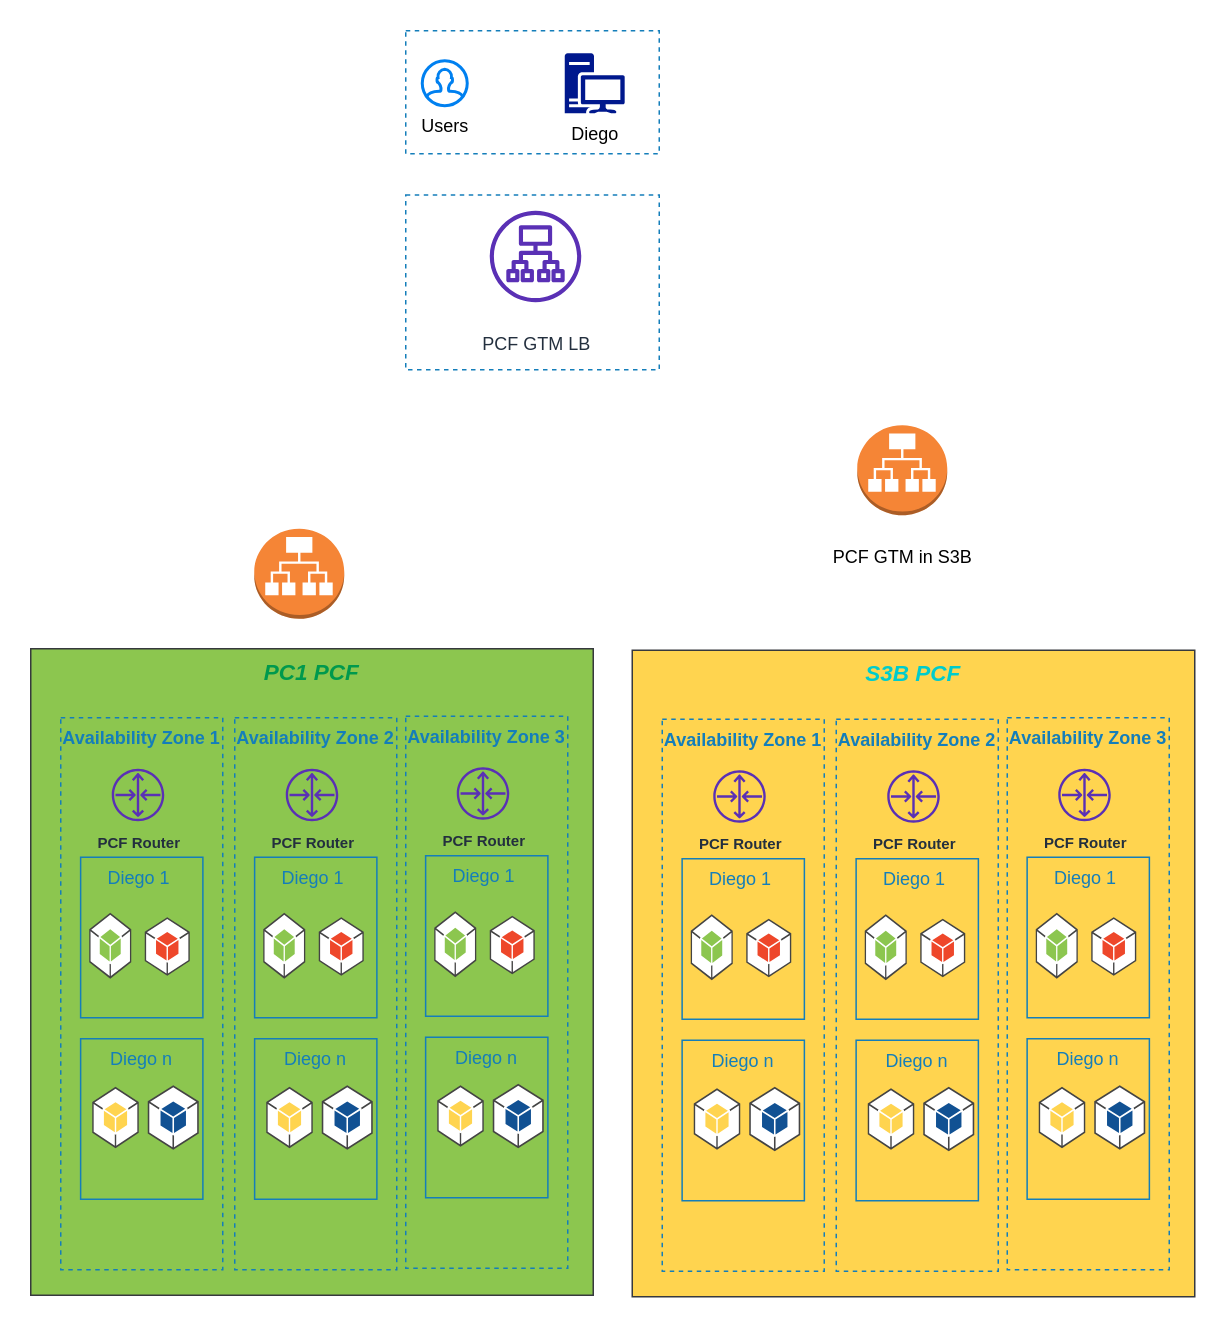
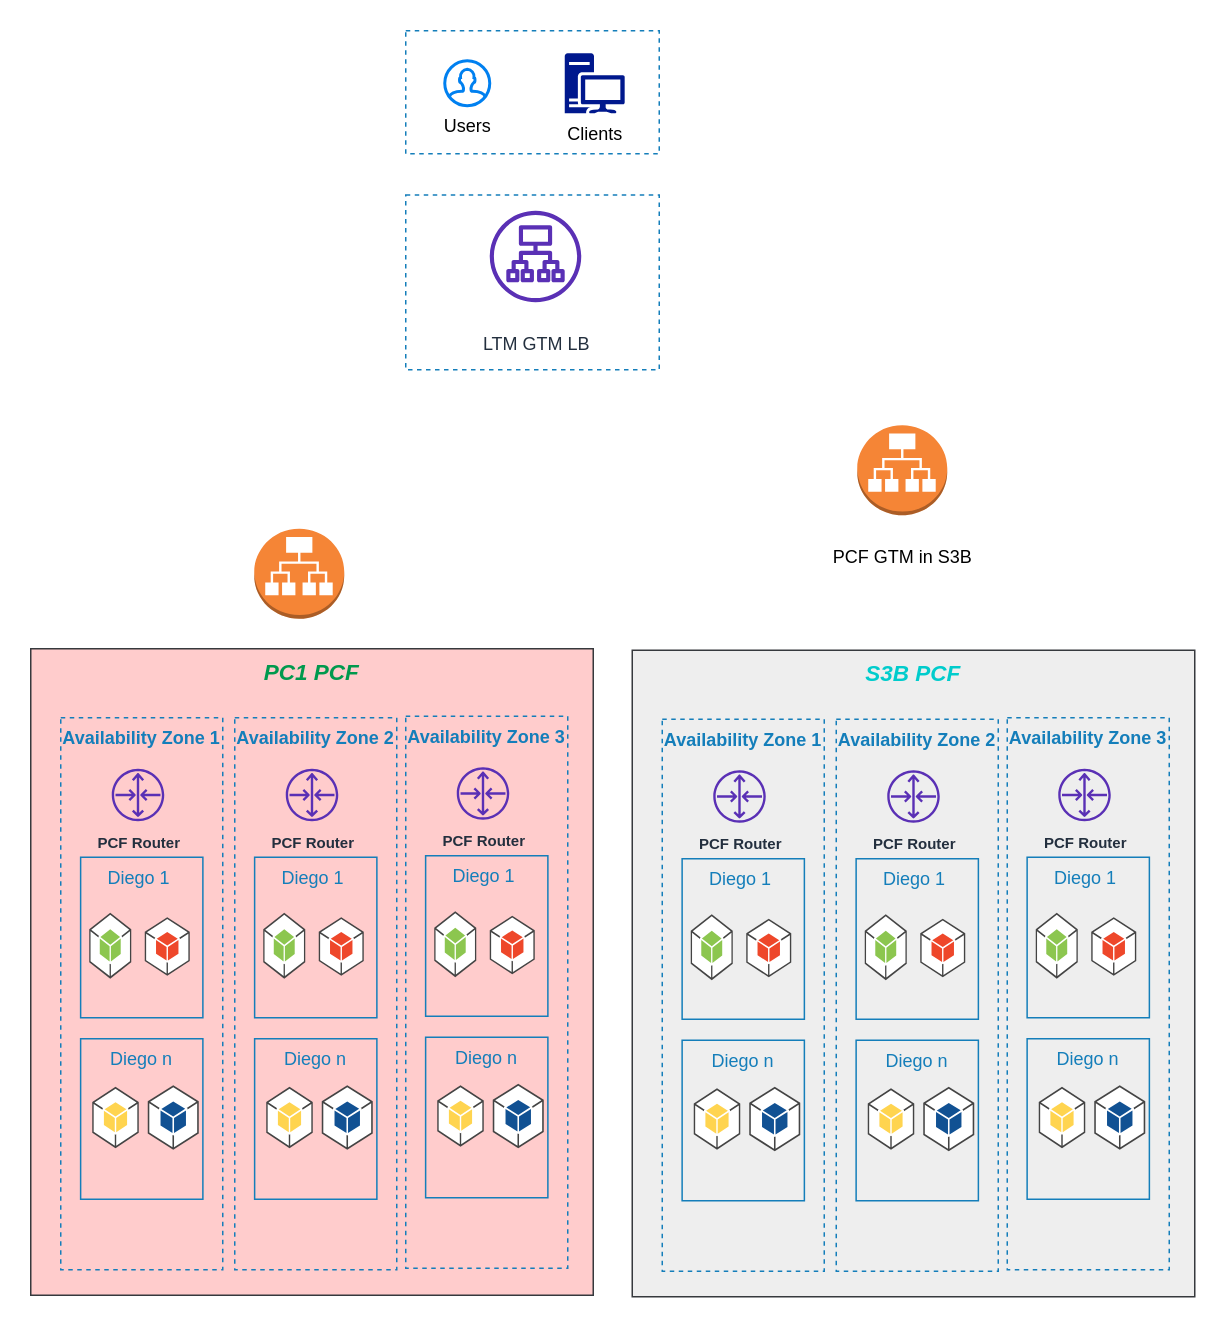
node "Users": moved (445, 83) -> (467, 83)
node "Diego": label "Diego" -> "Clients"
node "PCF GTM LB": label "PCF GTM LB" -> "LTM GTM LB"
node "PC1 PCF": fillcolor #8cc64f -> #ffcccc
node "S3B PCF": fillcolor #ffd44f -> #eeeeee
